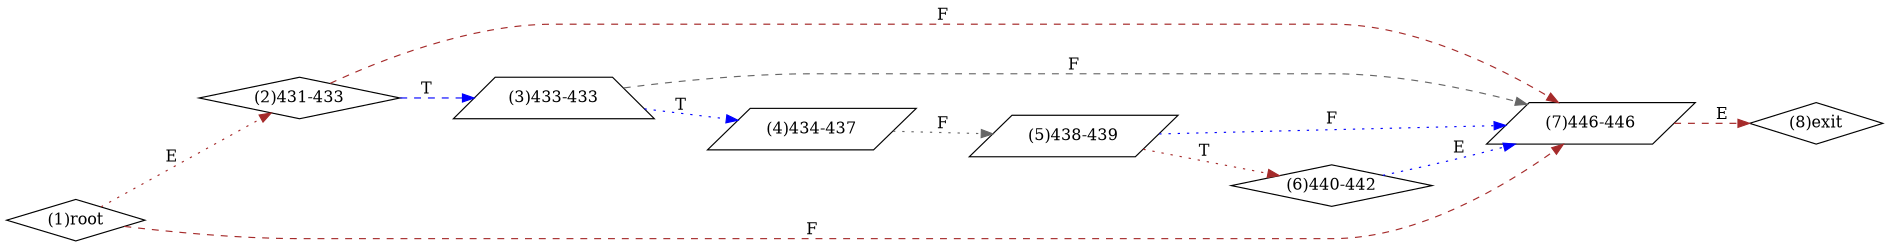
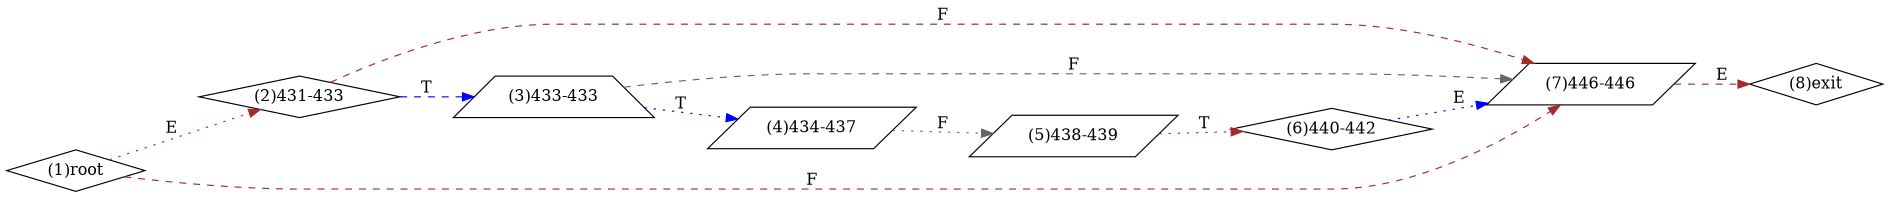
edge "(5)438-439" -> "(7)446-446": removed, label "F"
